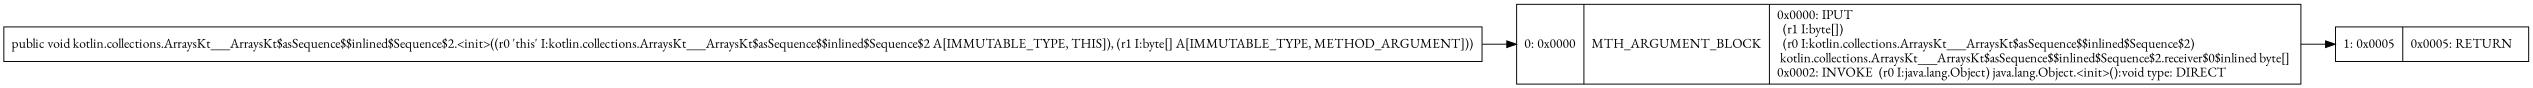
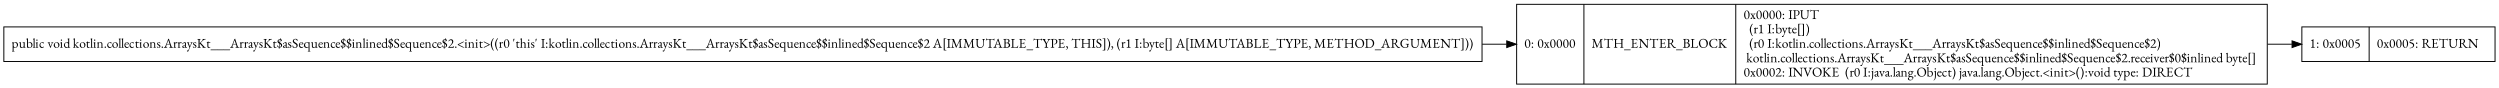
node "0: 0x0000": text "MTH_ARGUMENT_BLOCK" -> "MTH_ENTER_BLOCK"
